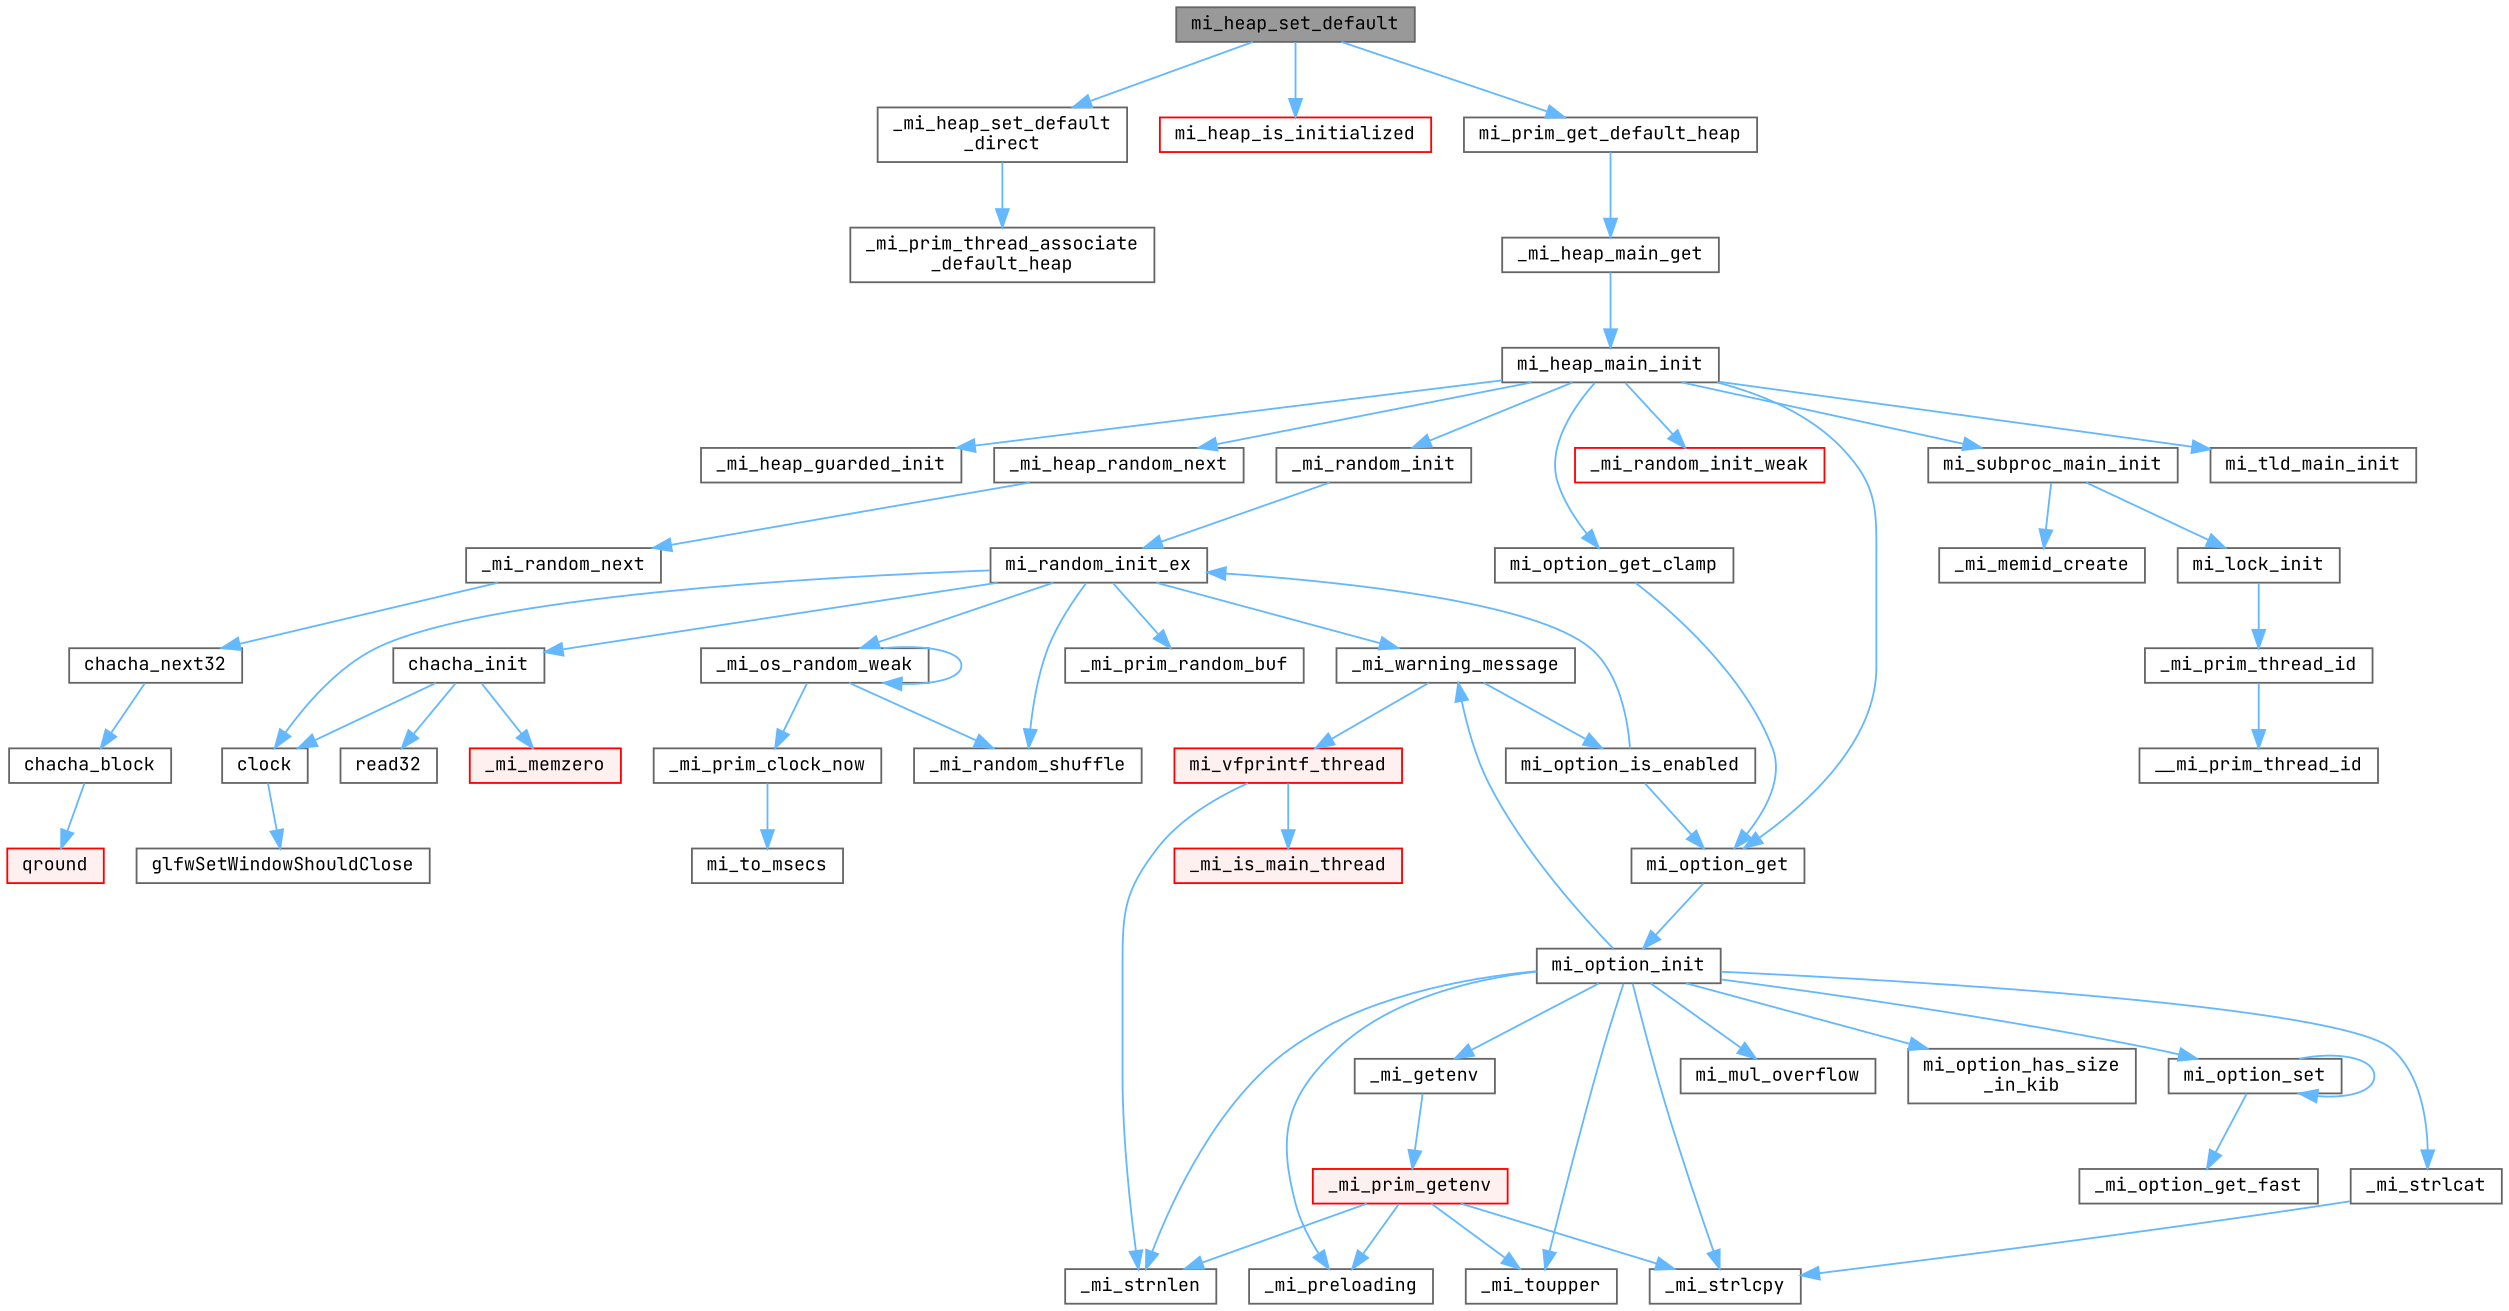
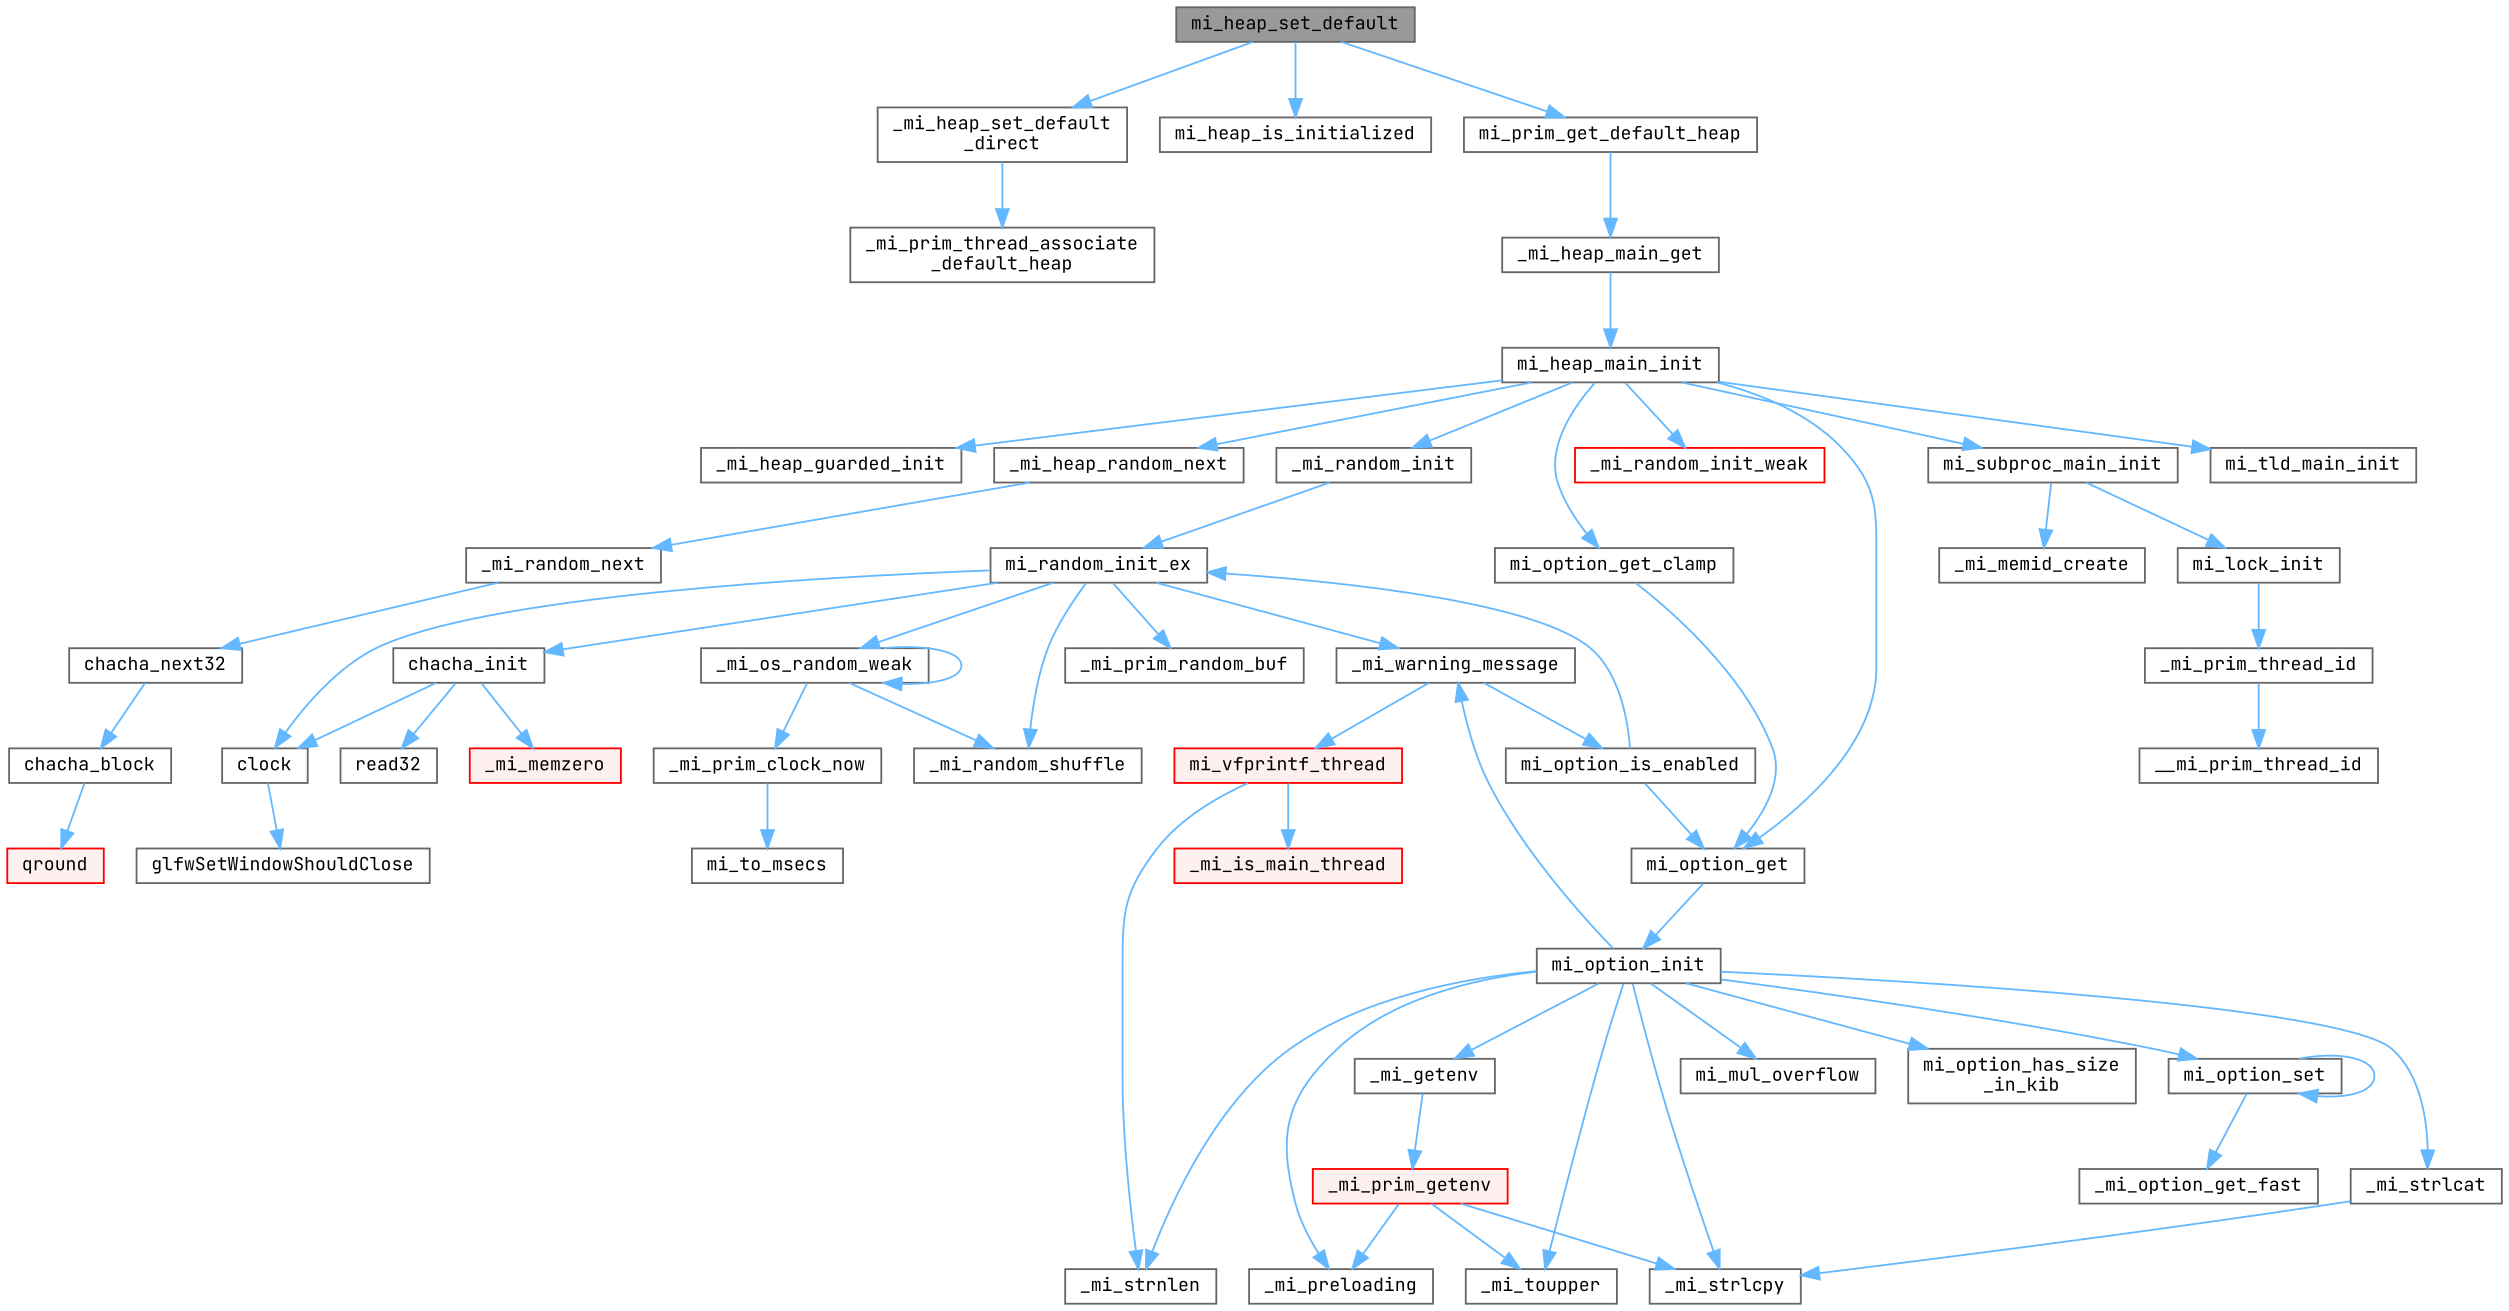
node "mi_heap_is_initialized": color red -> grey40
edge "_mi_prim_getenv" -> "_mi_strnlen": removed
